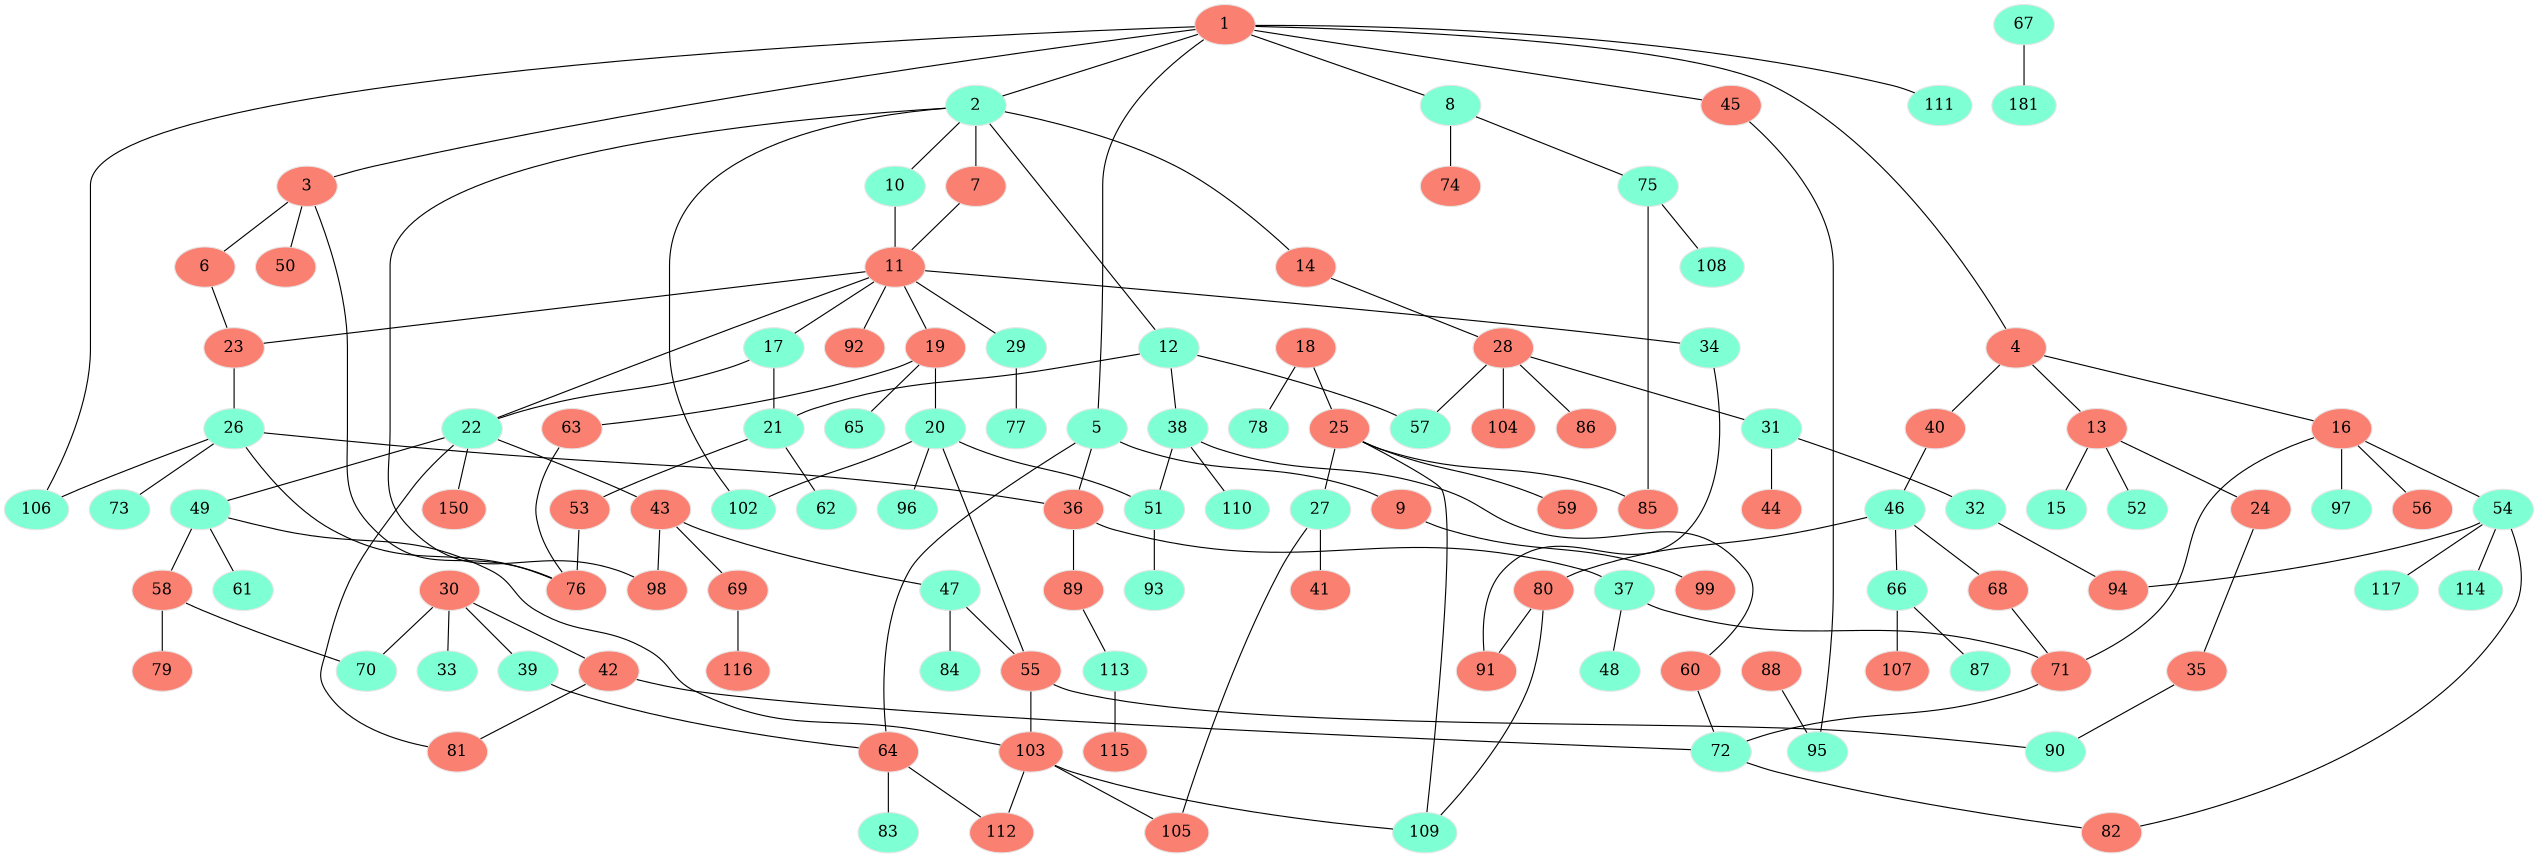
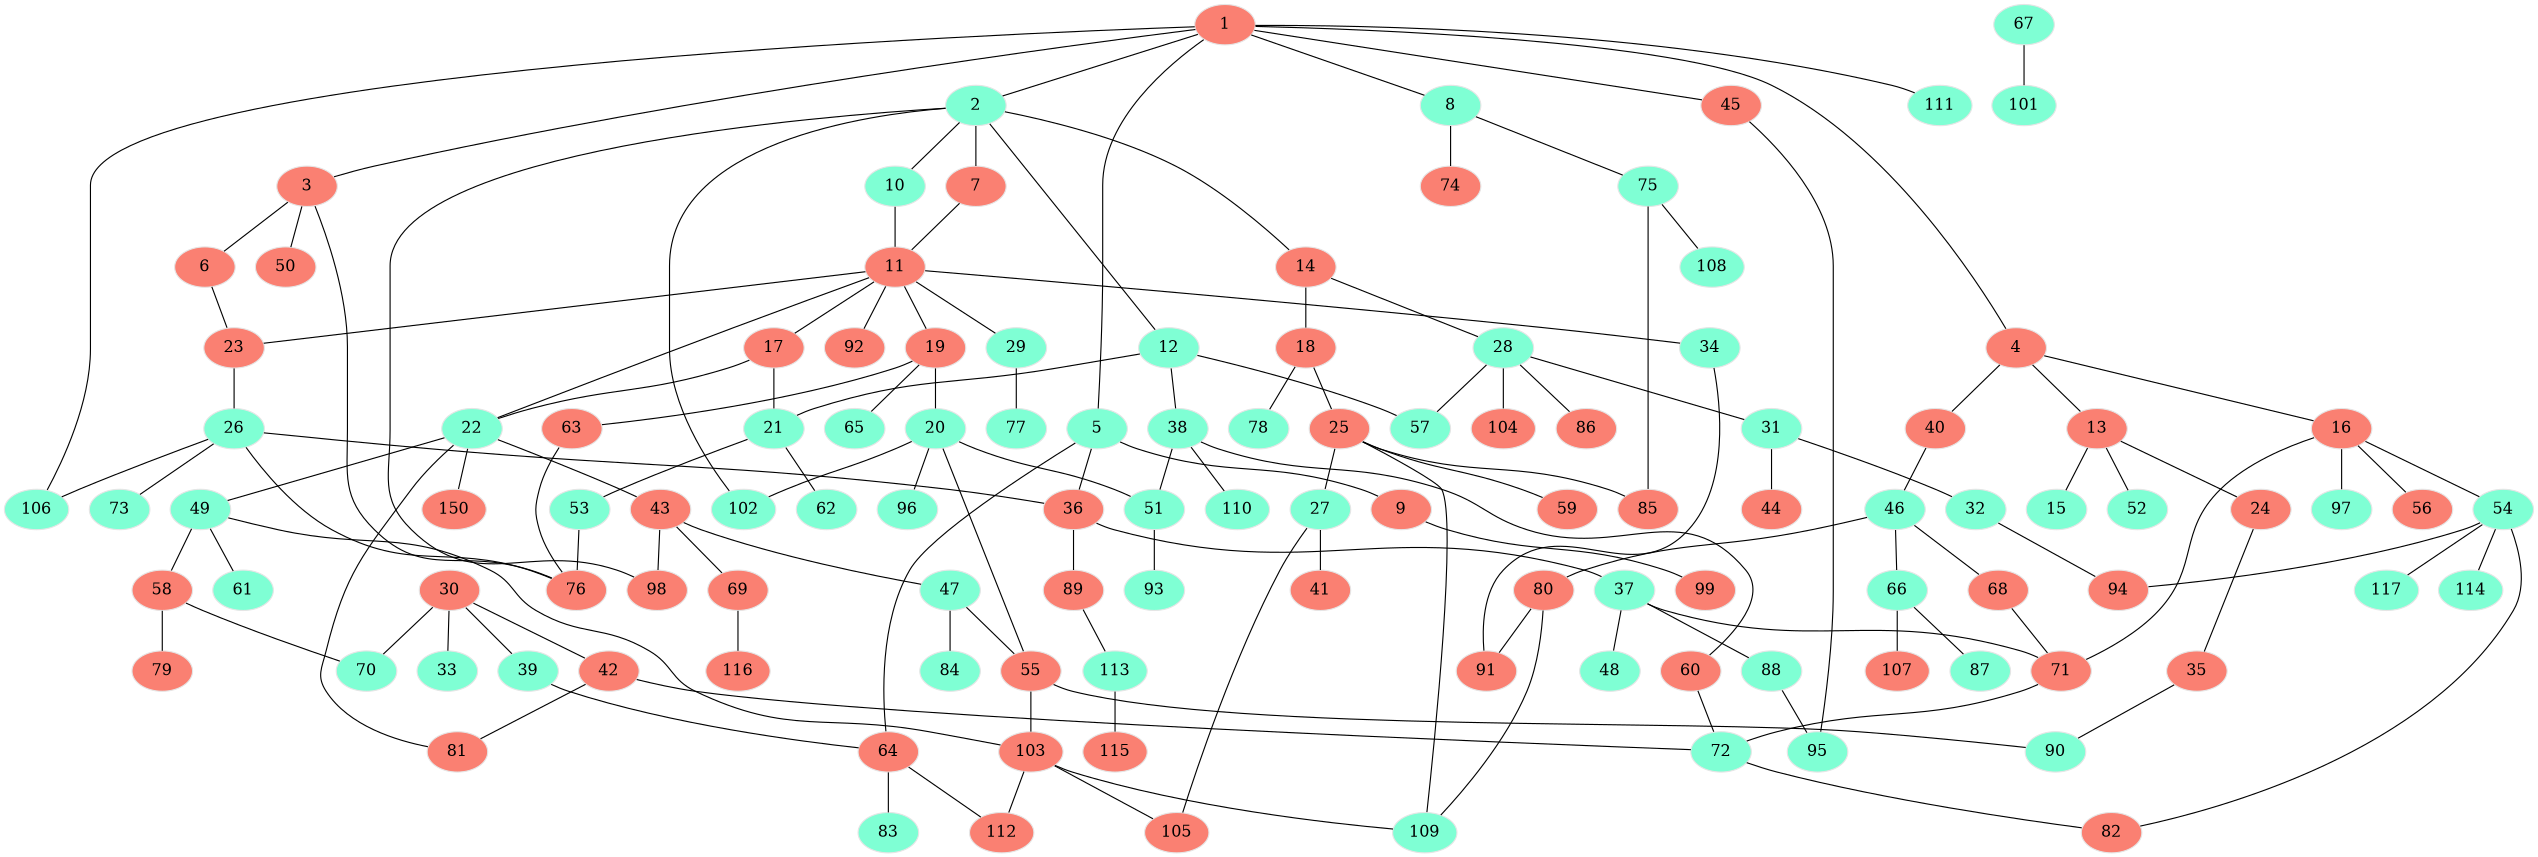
node "181": label "181" -> "101"
edge "14" -- "18": added
node "17": fillcolor aquamarine -> salmon
node "28": fillcolor salmon -> aquamarine
node "53": fillcolor salmon -> aquamarine
edge "37" -- "88": added
node "88": fillcolor salmon -> aquamarine
